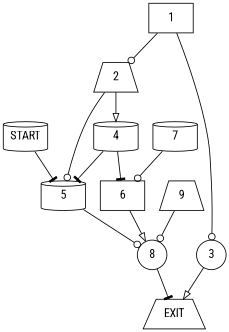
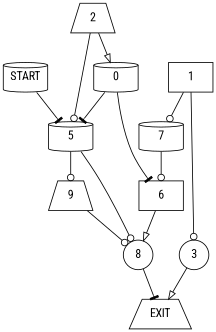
edge "1" -> "2": now "1" -> "7"
node "4": label "4" -> "0"
edge "5" -> "9": added
